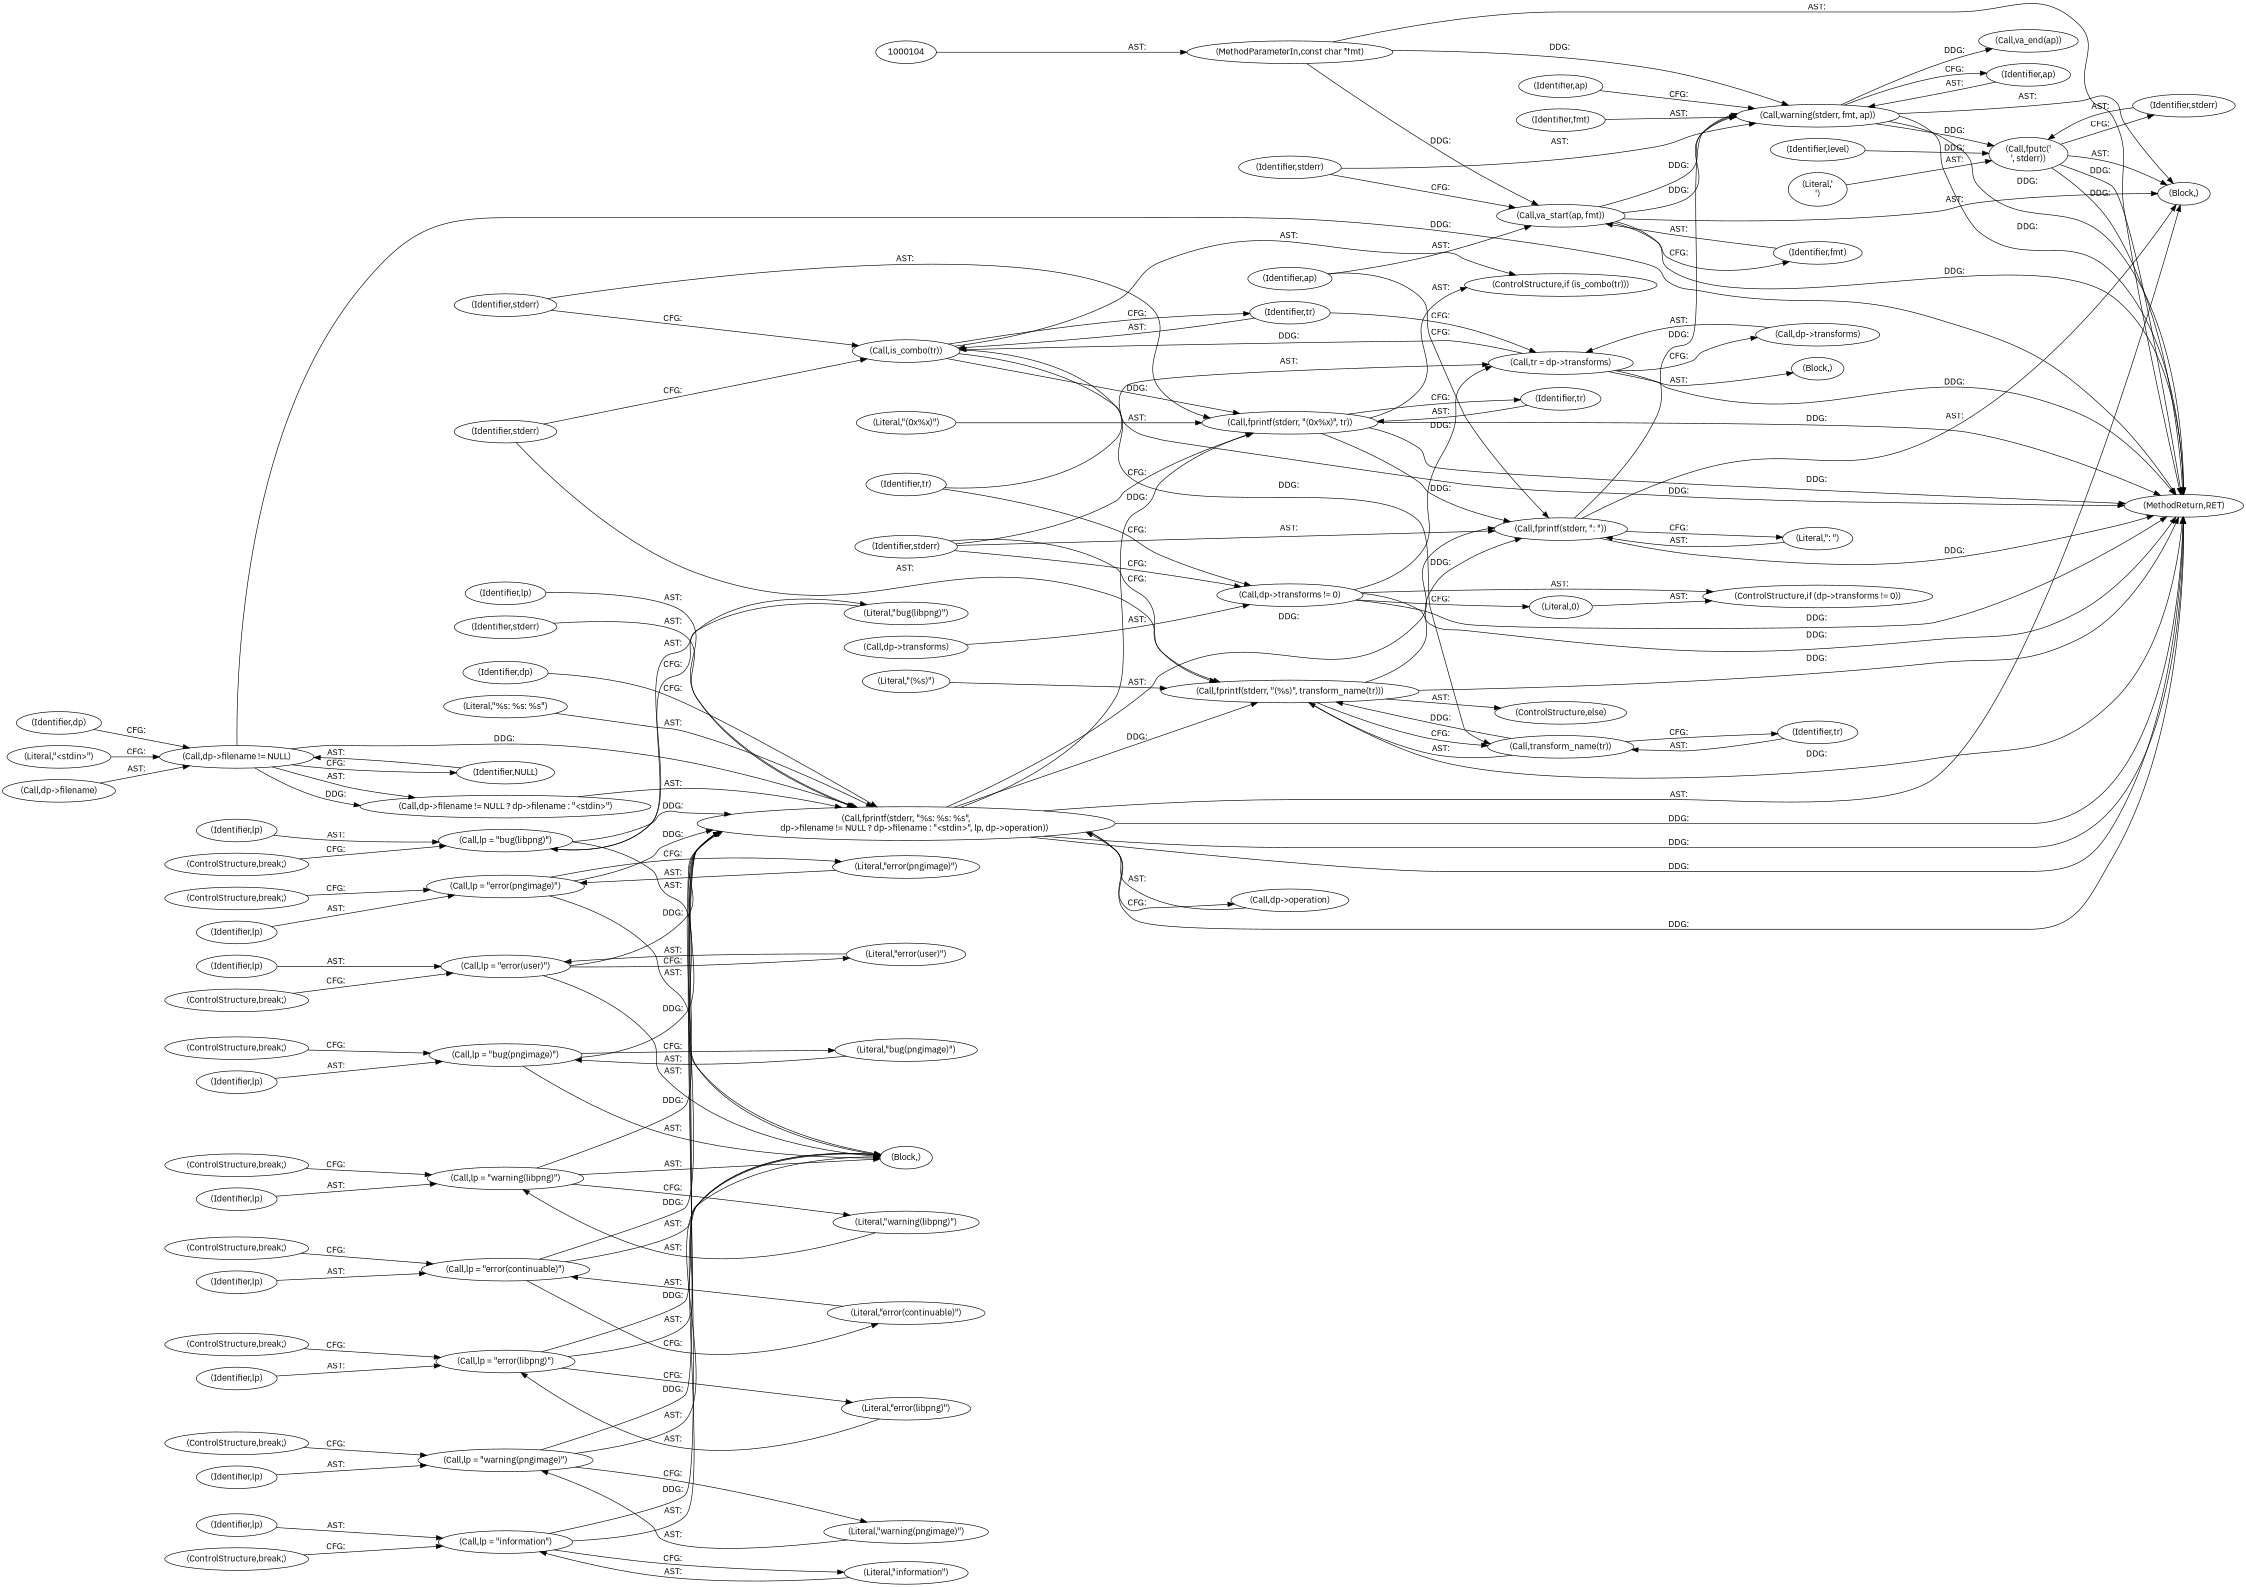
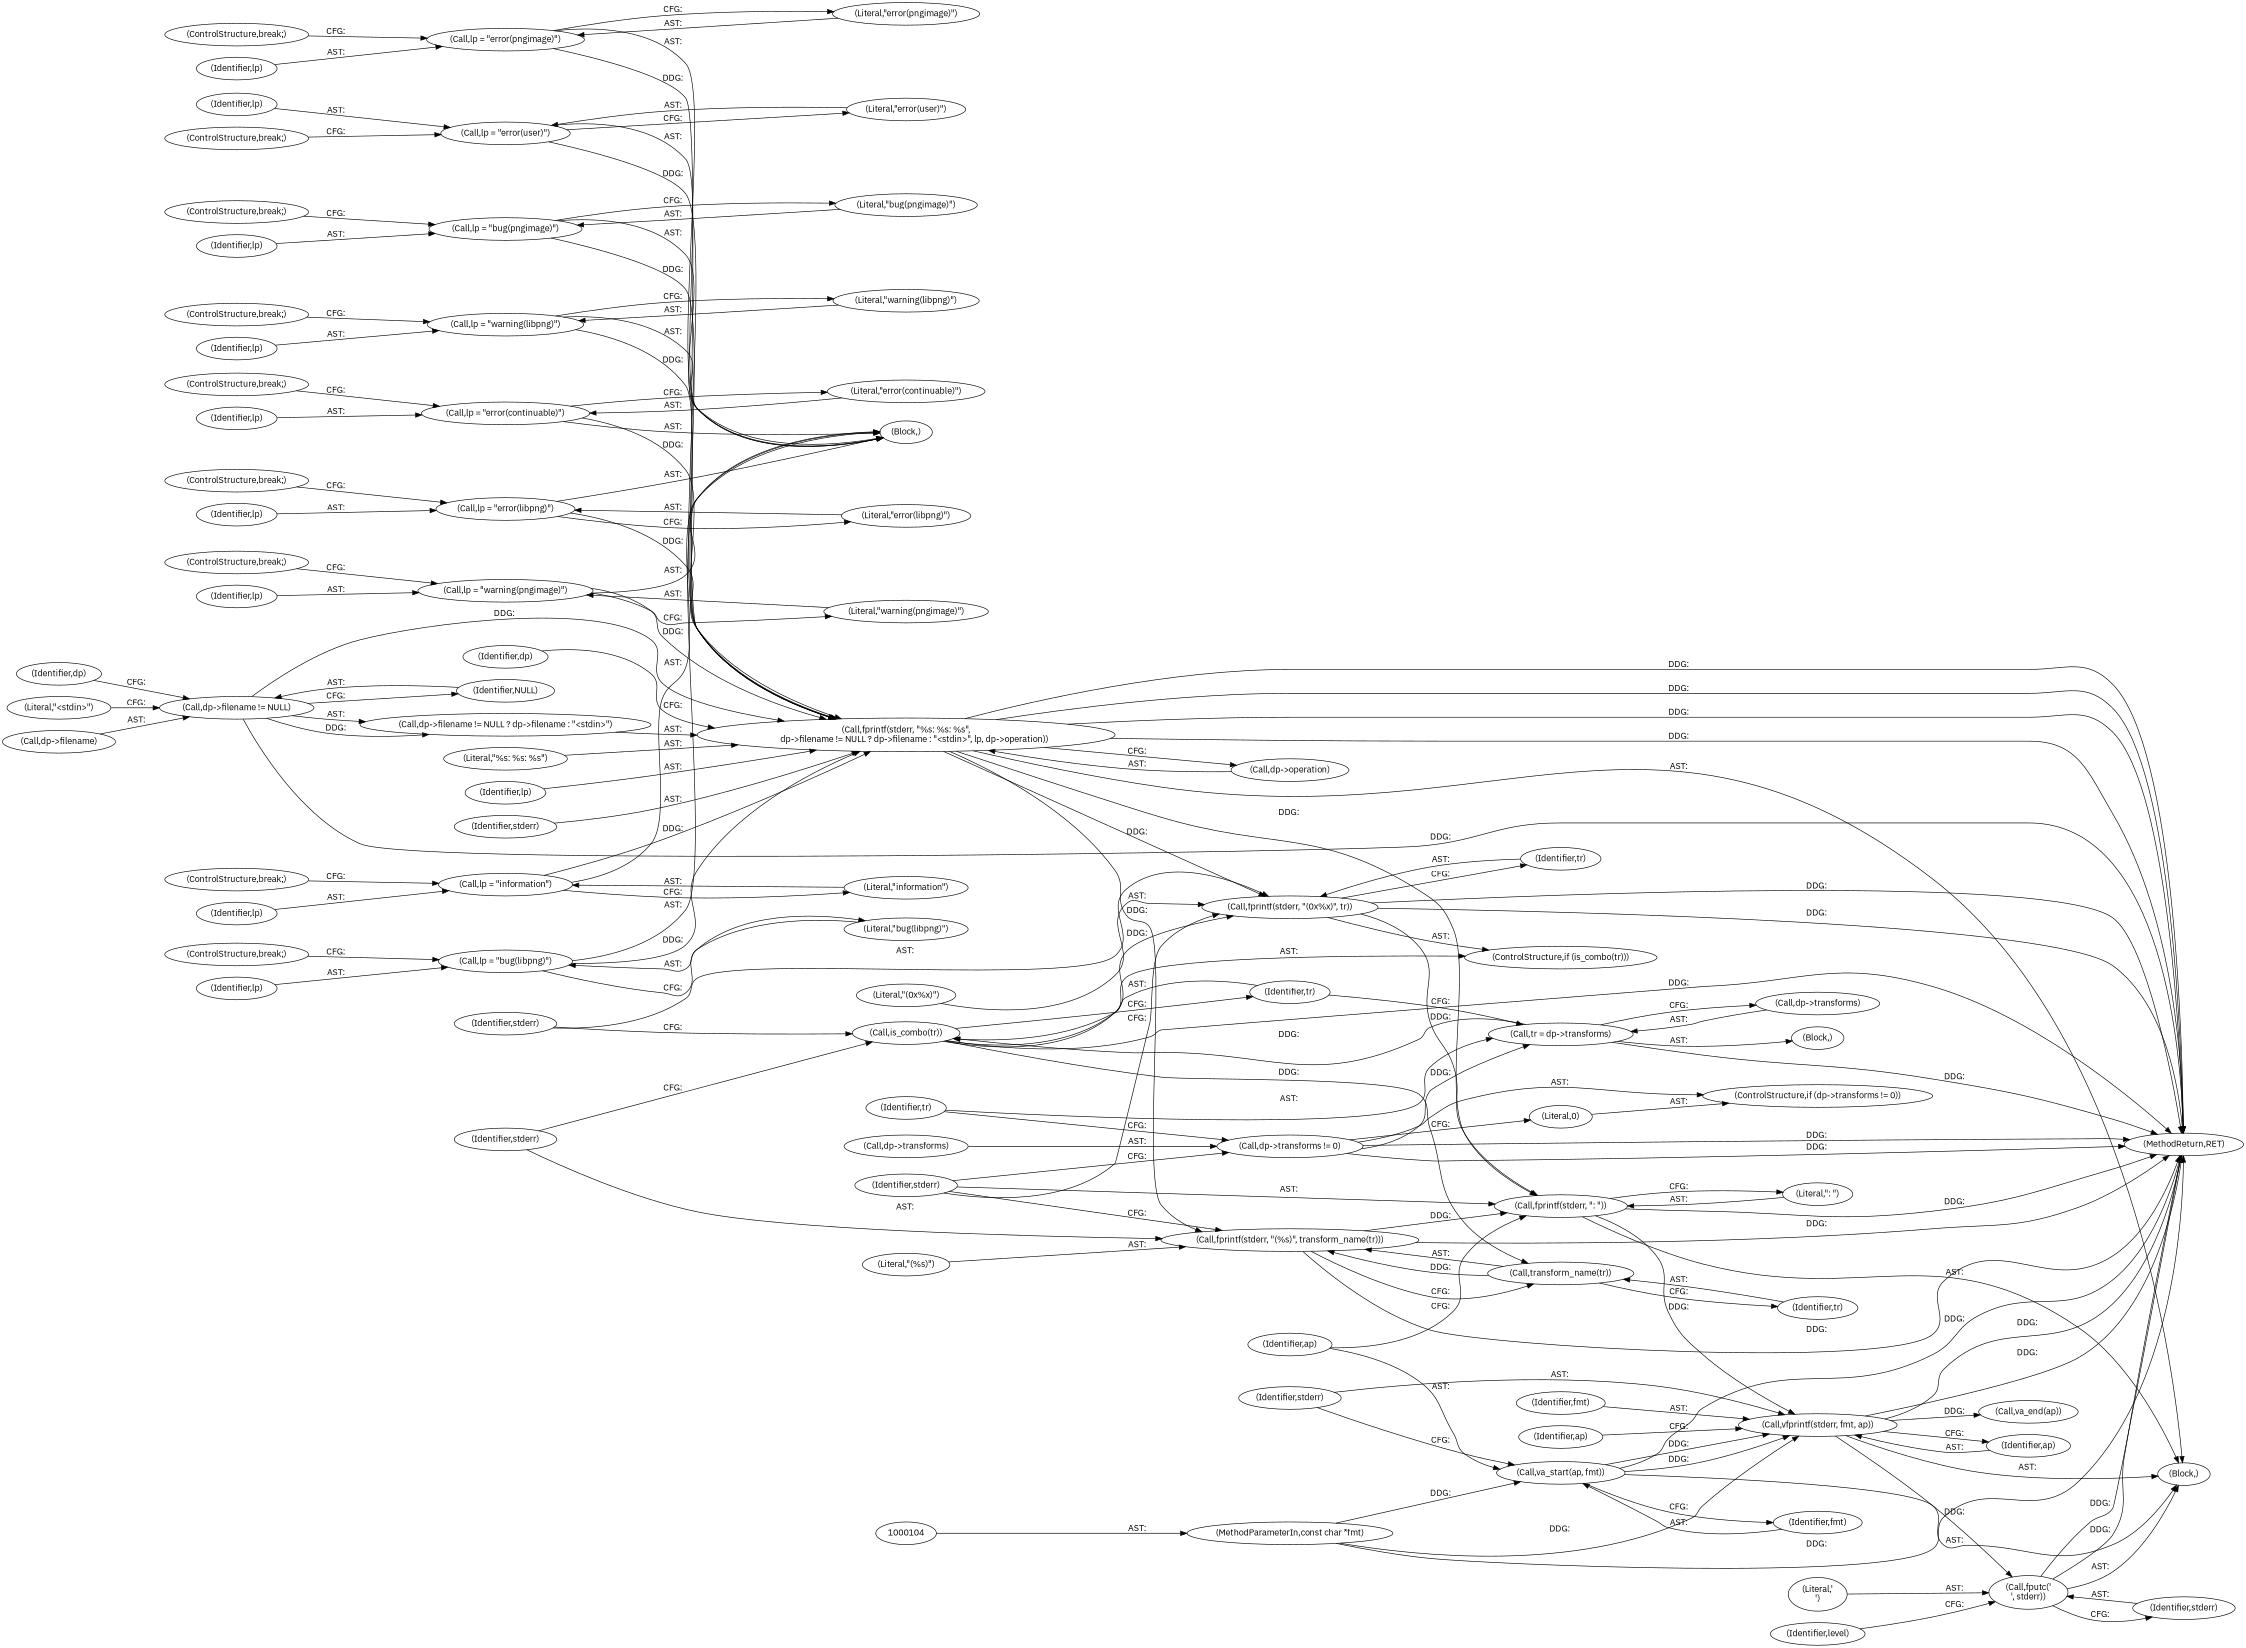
edge "(MethodParameterIn,const char *fmt)" -> "(MethodReturn,RET)": label "AST: " -> "DDG: "
node "(Call,warning(stderr, fmt, ap))": label "(Call,warning(stderr, fmt, ap))" -> "(Call,vfprintf(stderr, fmt, ap))"
edge "(Identifier,level)" -> "(Call,fputc(' ', stderr))": label "DDG: " -> "CFG: "
node "(ControlStructure,else)": removed
